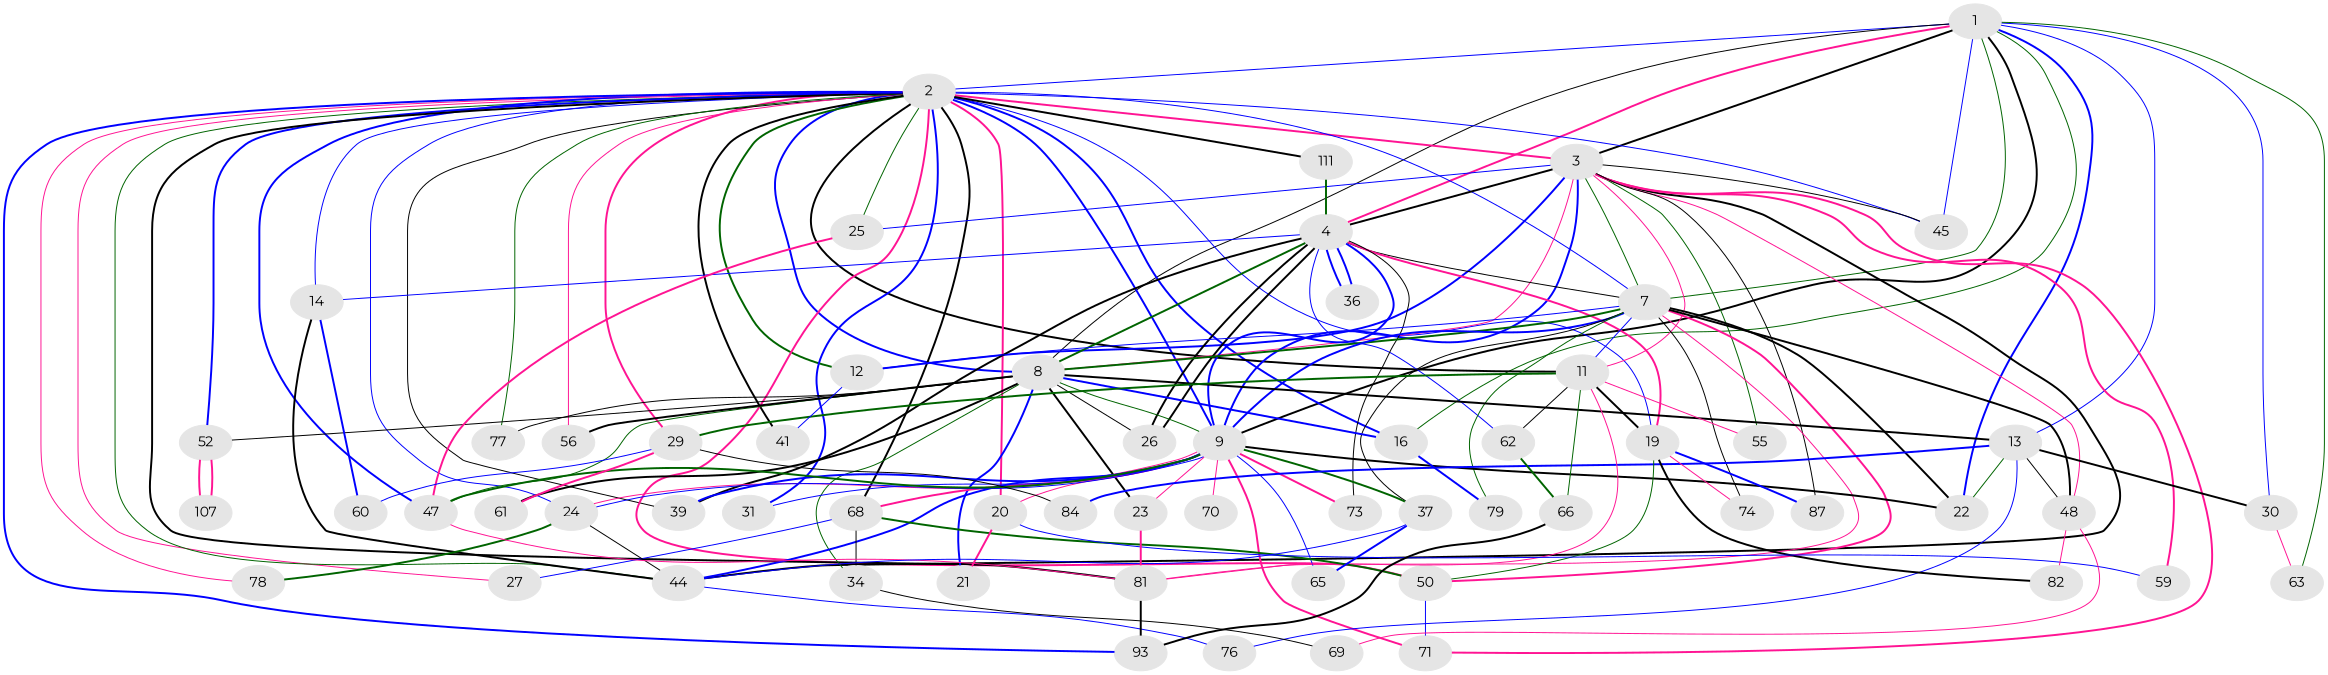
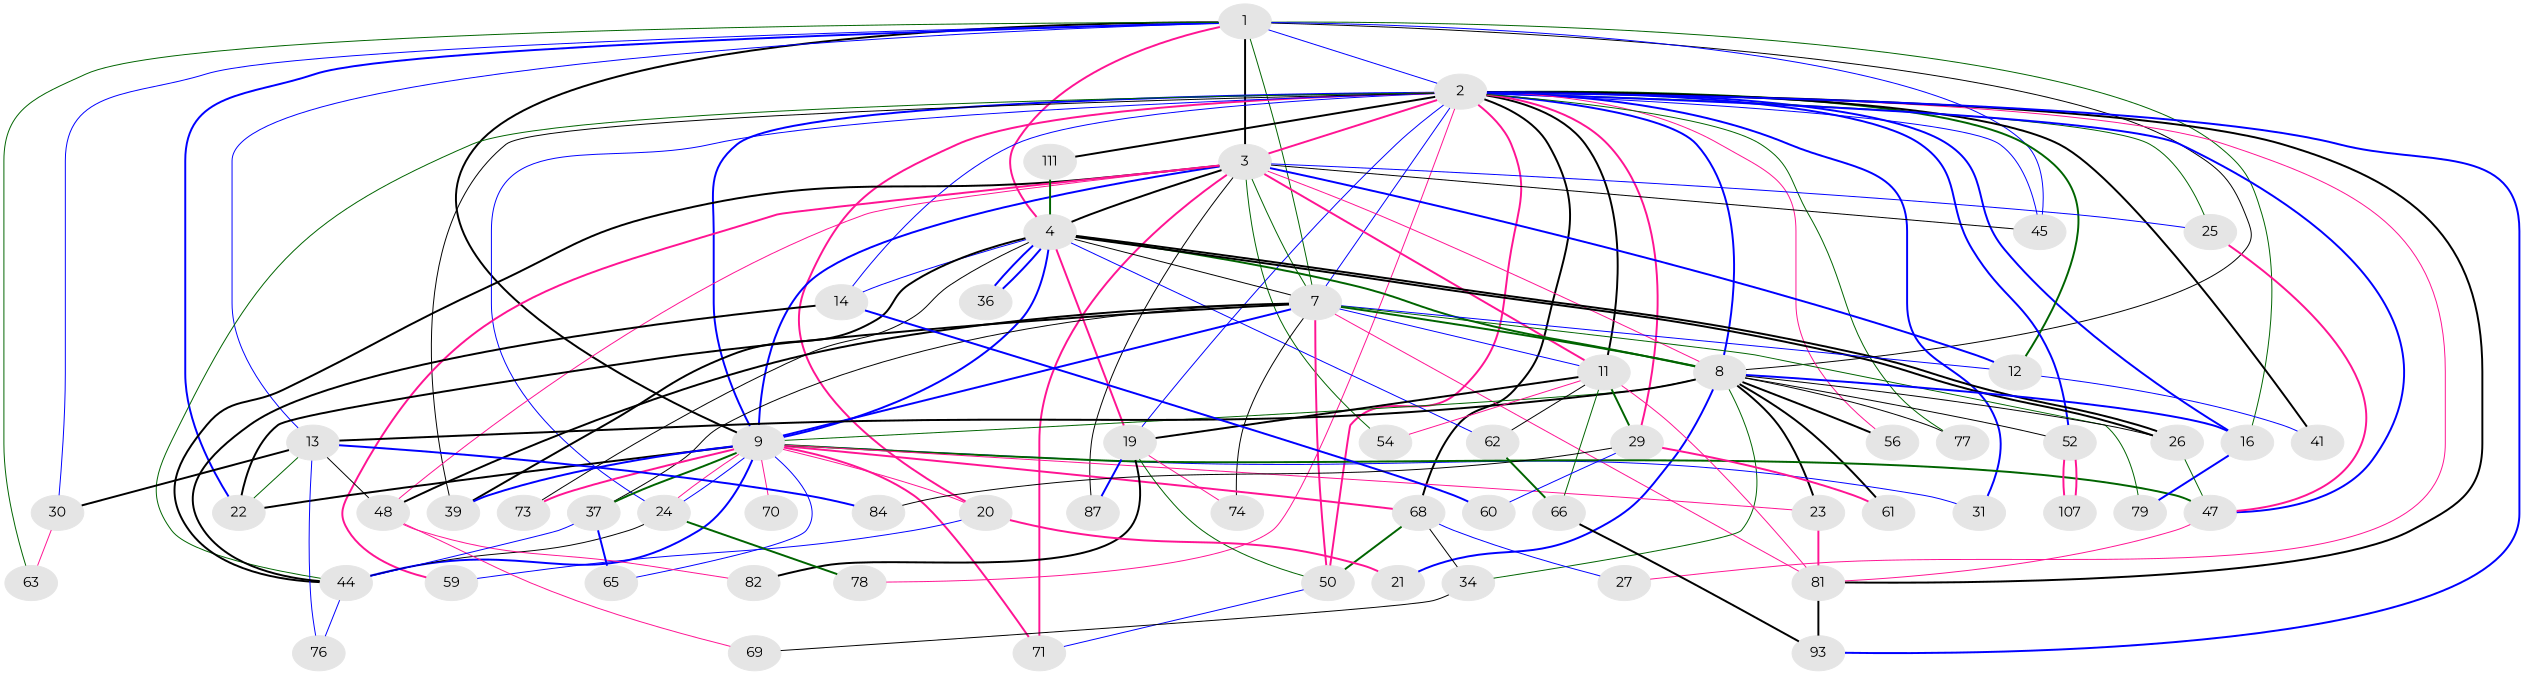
edge "3" -- "11": style solid -> bold
edge "8" -- "47": now "26" -- "47"
node "55": label "55" -> "54"
